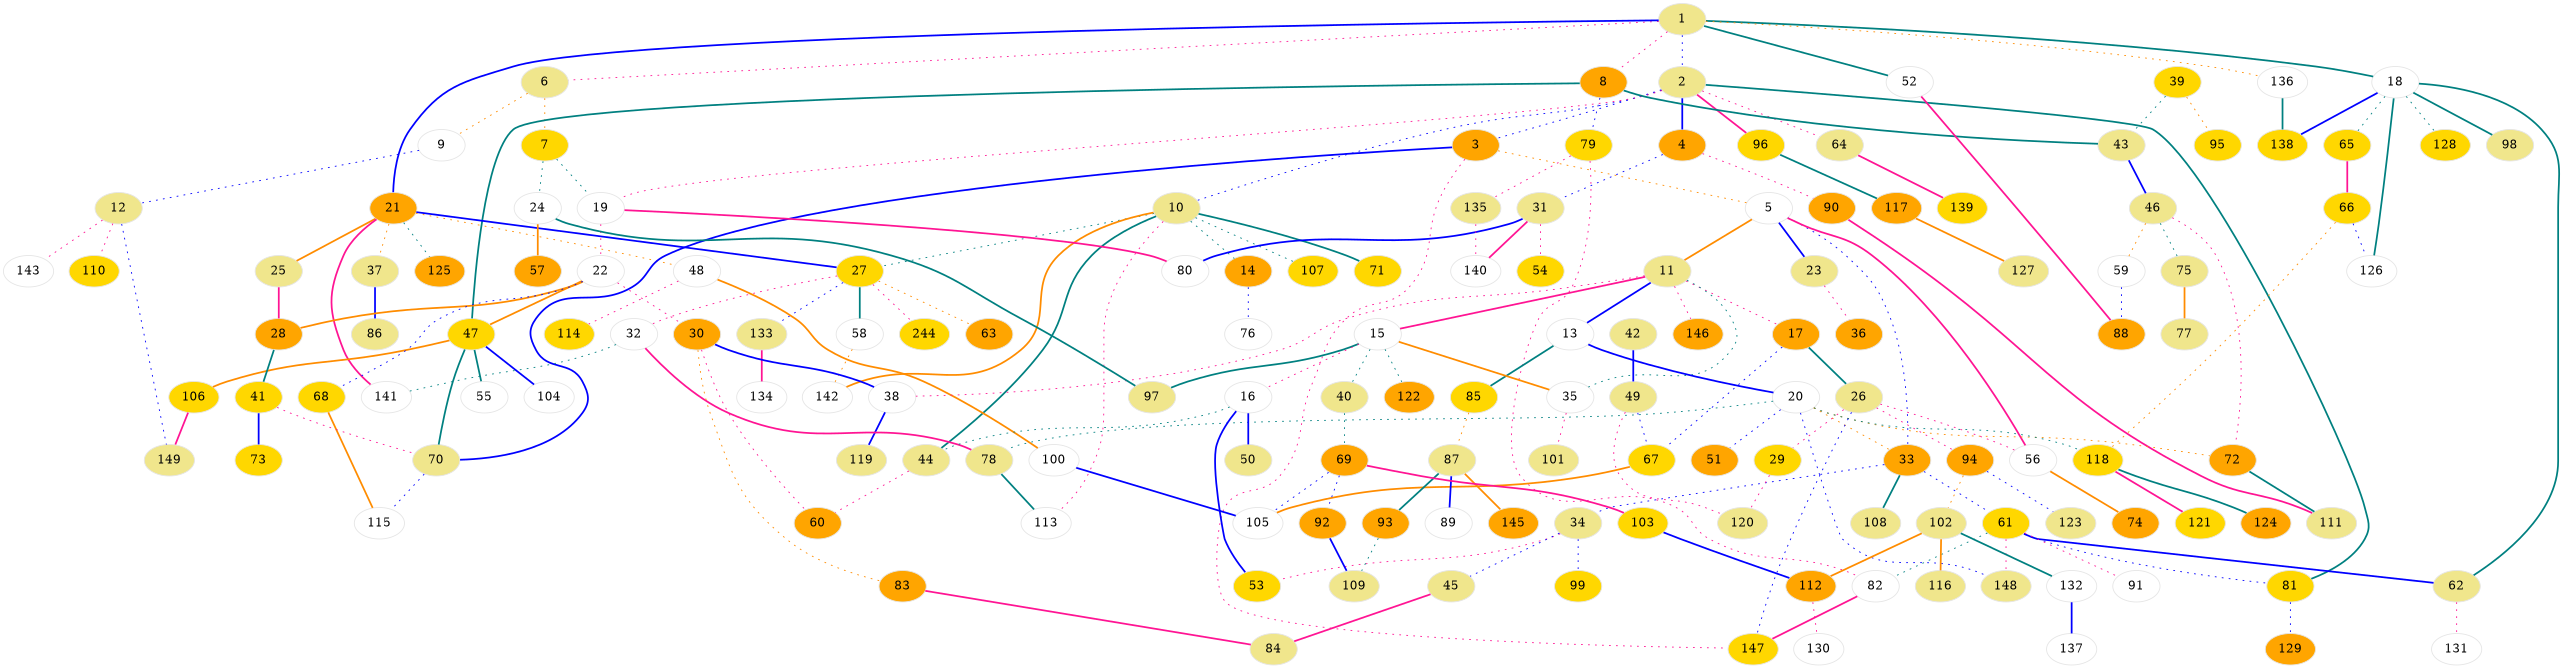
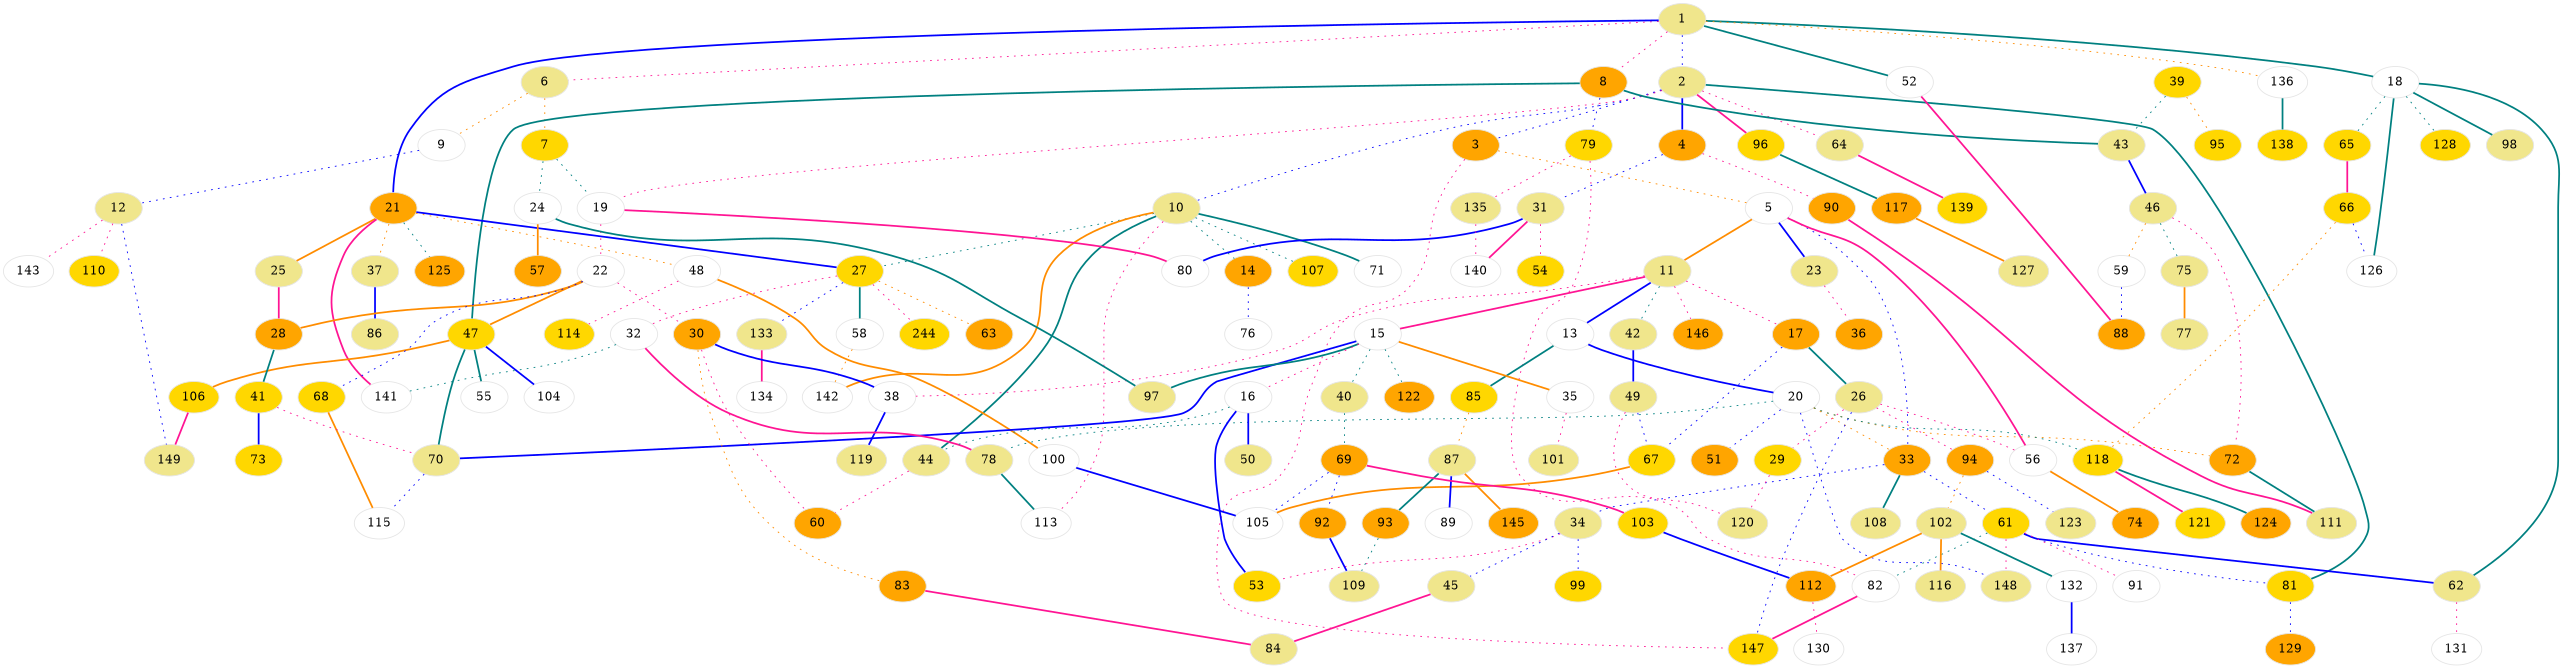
edge "18" -- "138": removed
edge "3" -- "70": now "15" -- "70"
node "71": fillcolor gold -> white
edge "11" -- "35": now "11" -- "42"
